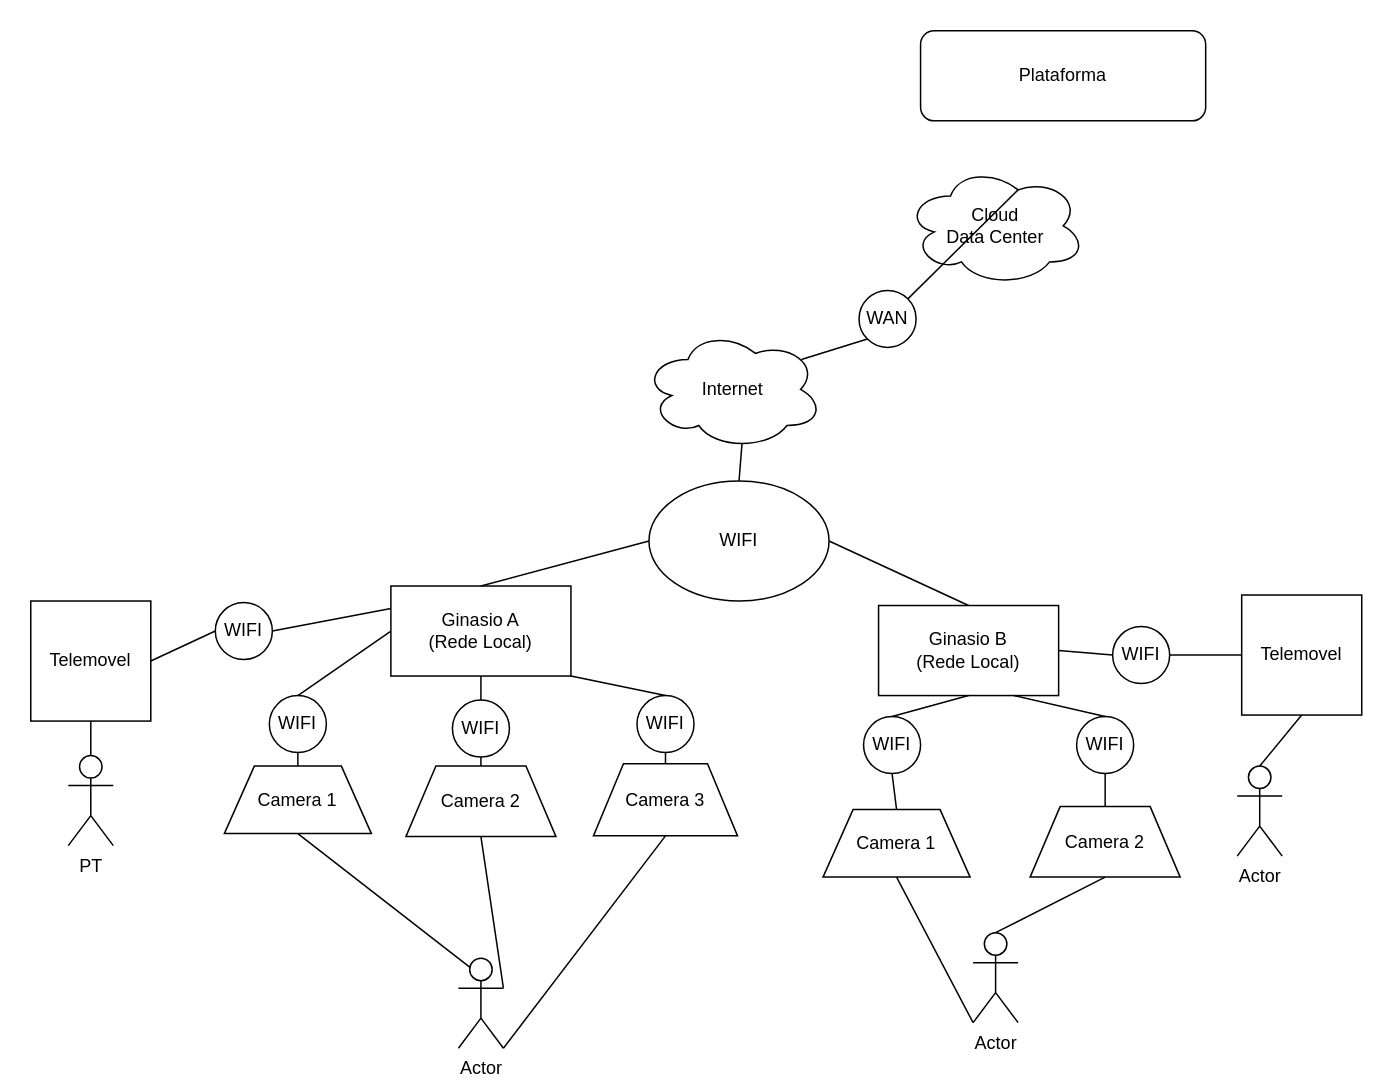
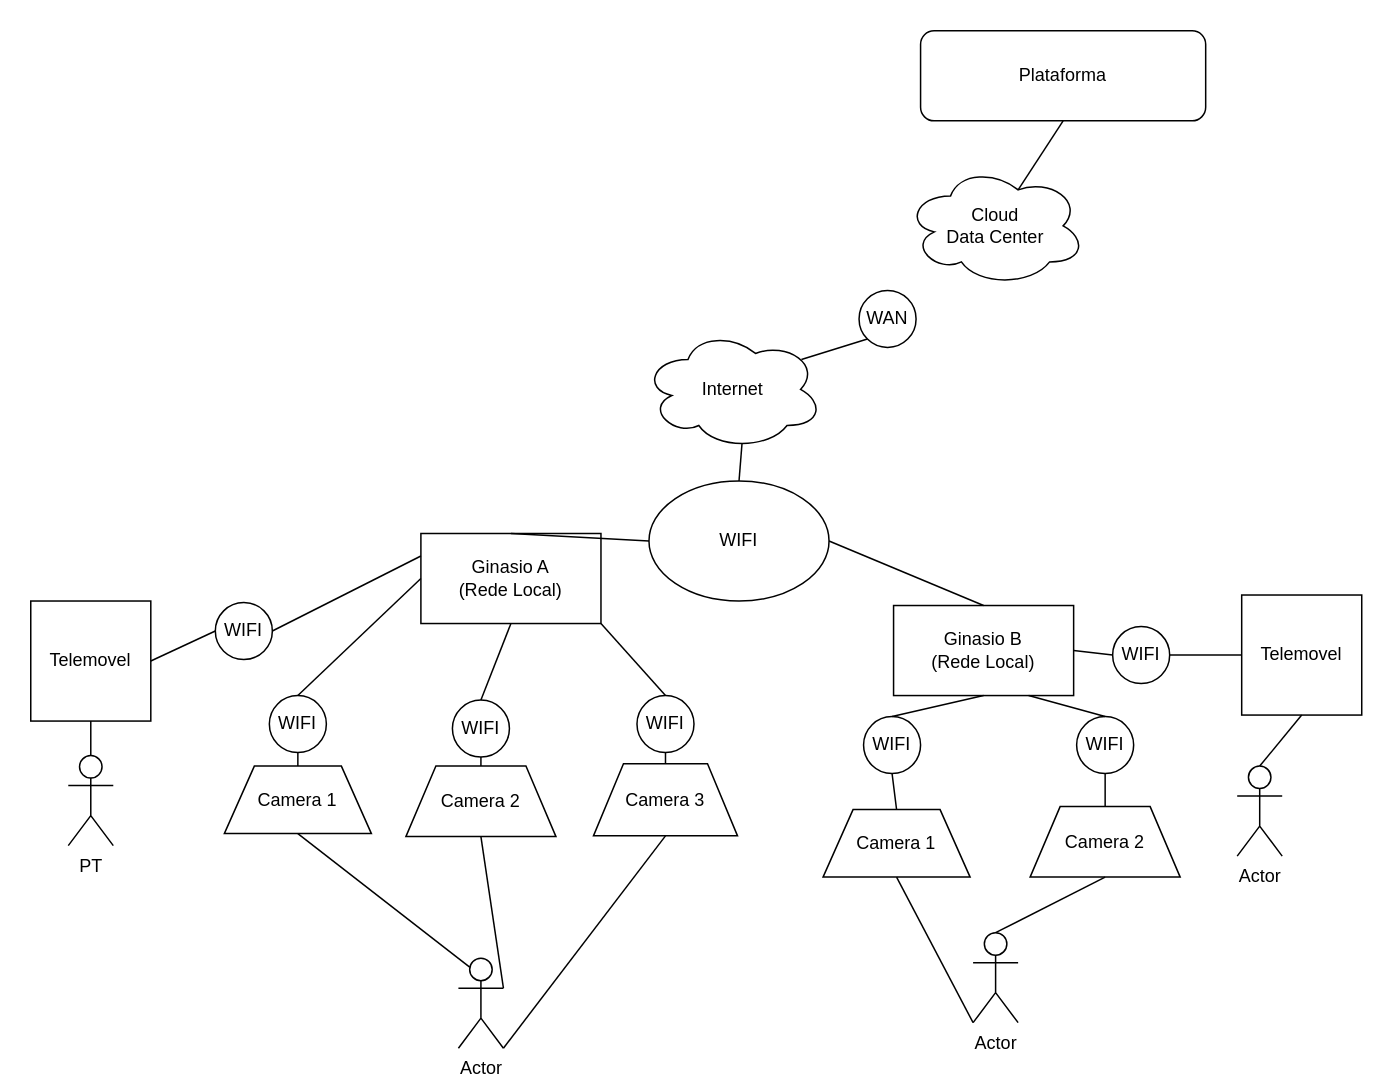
edge "Cloud Data Center" -- "WAN": now "Cloud Data Center" -- "Plataforma"
node "Ginasio A (Rede Local)": moved (481, 631) -> (511, 578)
node "Ginasio B (Rede Local)": moved (968, 650) -> (983, 650)
